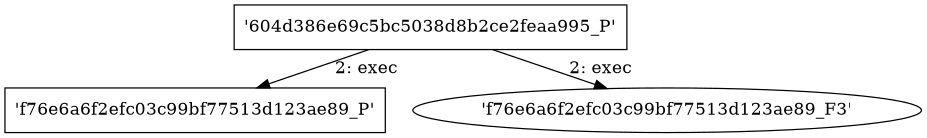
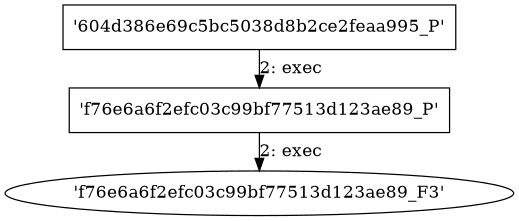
edge "'604d386e69c5bc5038d8b2ce2feaa995_P'" -> "'f76e6a6f2efc03c99bf77513d123ae89_F3'": now "'f76e6a6f2efc03c99bf77513d123ae89_P'" -> "'f76e6a6f2efc03c99bf77513d123ae89_F3'"
